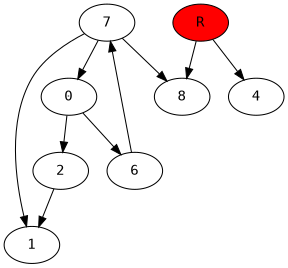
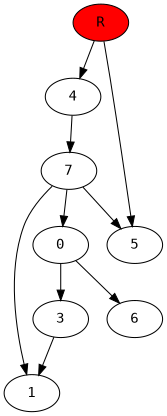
node "8": label "8" -> "5"
edge "6" -> "7": now "4" -> "7"
node "2": label "2" -> "3"
